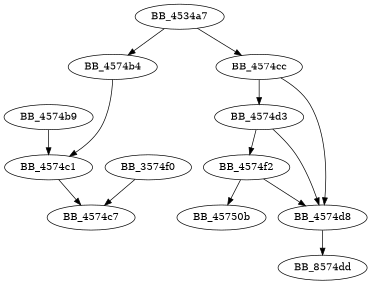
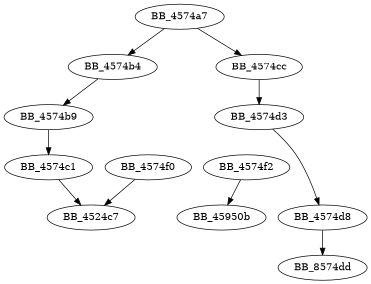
node "BB_4534a7": label "BB_4534a7" -> "BB_4574a7"
edge "BB_4574b4" -> "BB_4574c1": now "BB_4574b4" -> "BB_4574b9"
edge "BB_4574cc" -> "BB_4574d8": removed
edge "BB_4574d3" -> "BB_4574f2": removed
node "BB_3574f0": label "BB_3574f0" -> "BB_4574f0"
edge "BB_4574f2" -> "BB_4574d8": removed
node "BB_4574c7": label "BB_4574c7" -> "BB_4524c7"
node "BB_45750b": label "BB_45750b" -> "BB_45950b"
